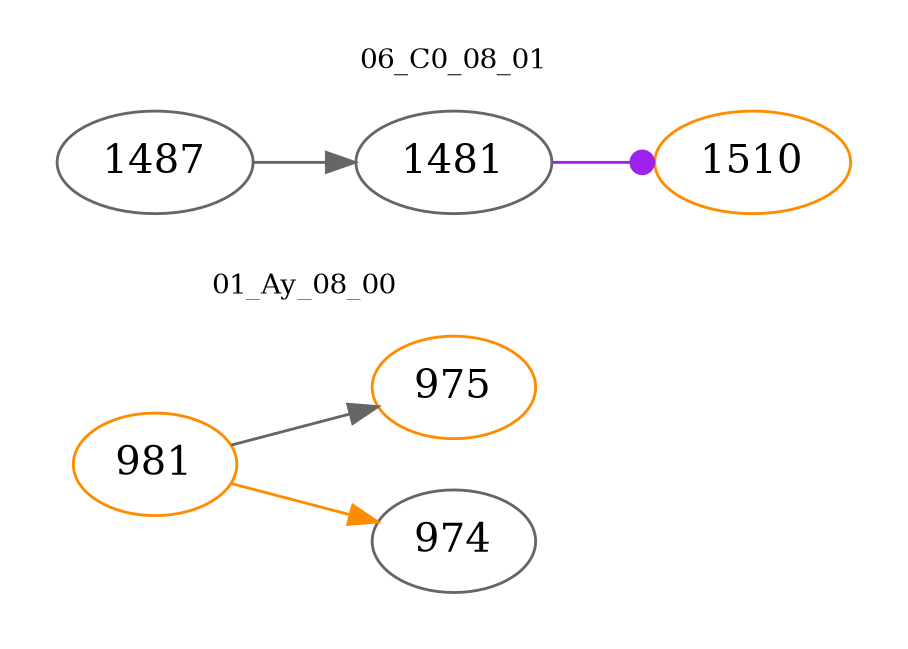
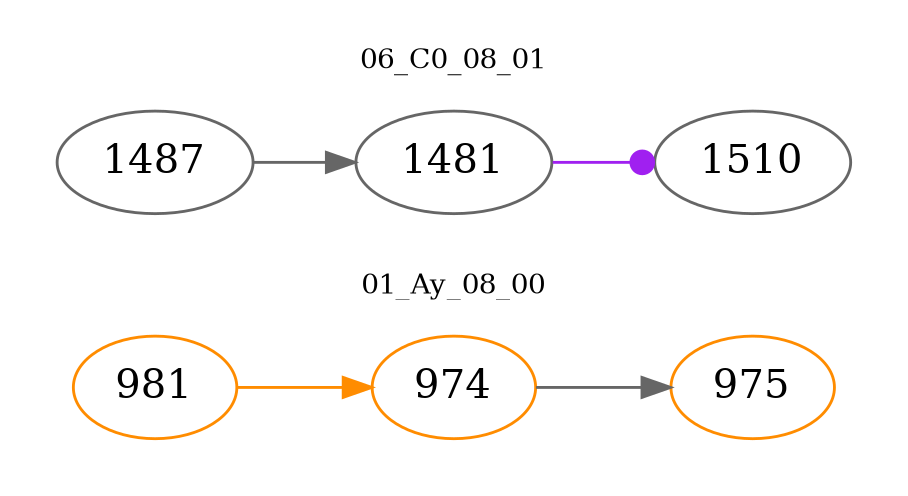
node "1510": color darkorange -> gray40
edge "981" -> "975": now "974" -> "975"
node "974": color gray40 -> darkorange
